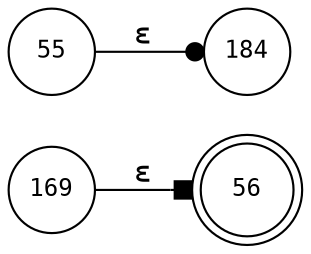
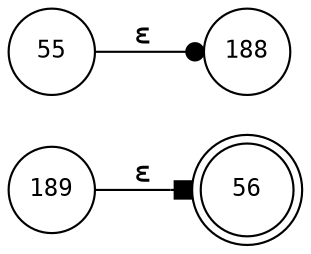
node "184": label "184" -> "188"
node "169": label "169" -> "189"
